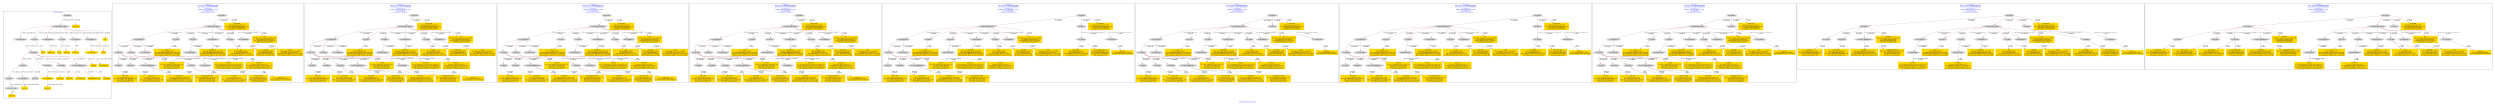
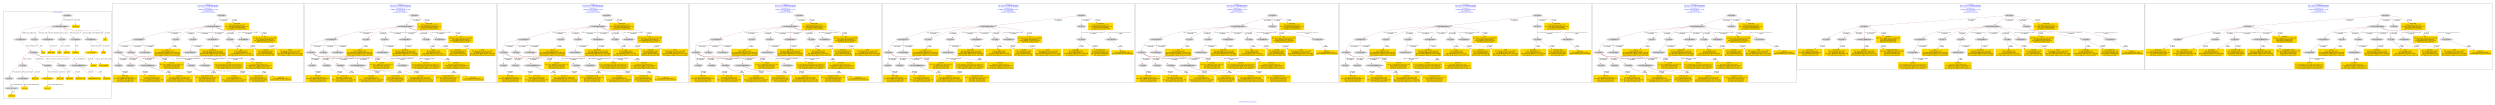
node "Birth_URI": fillcolor lightgray -> gold
